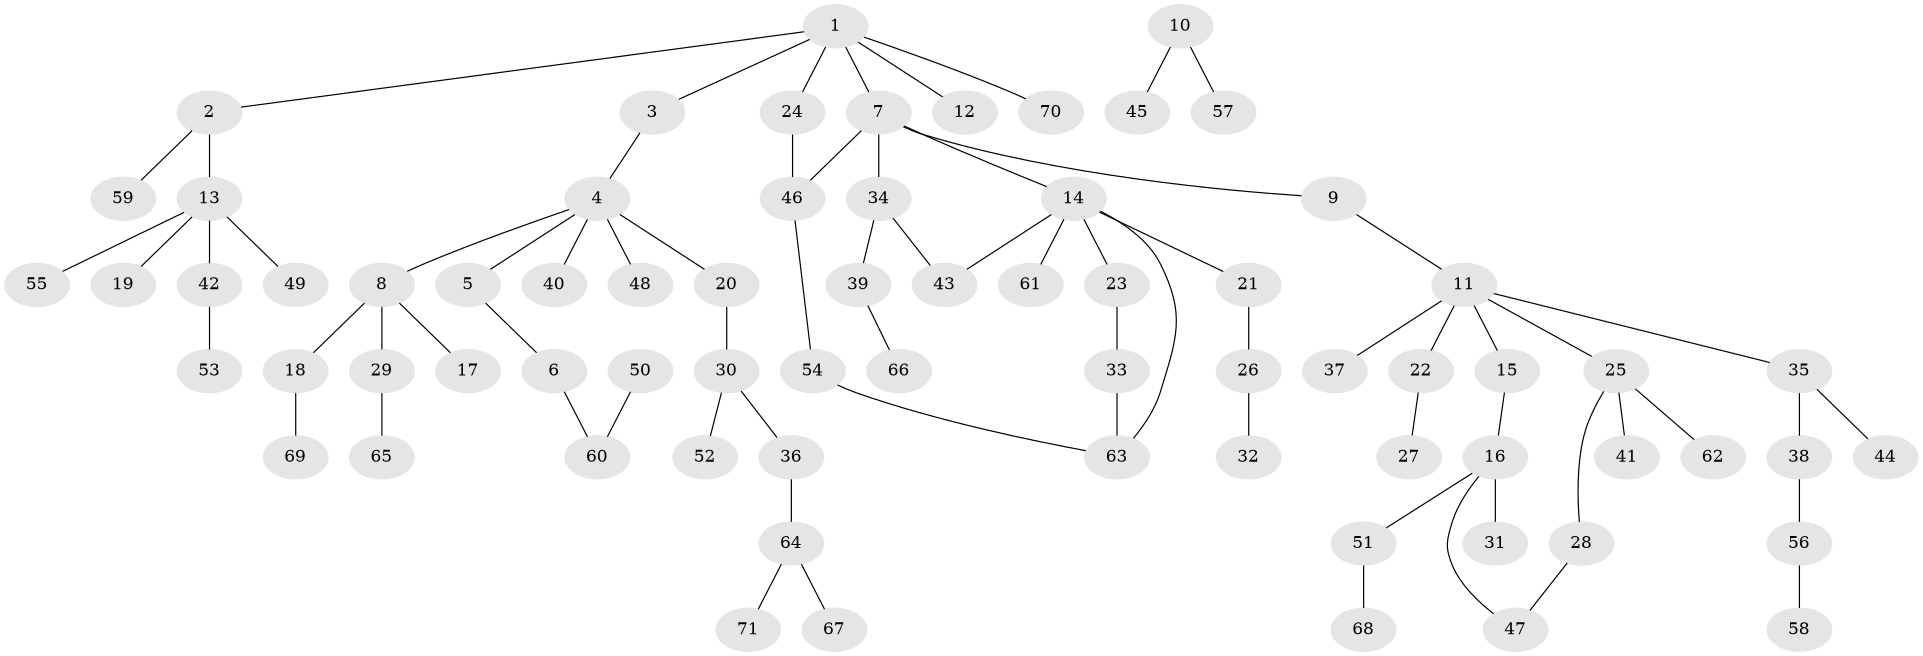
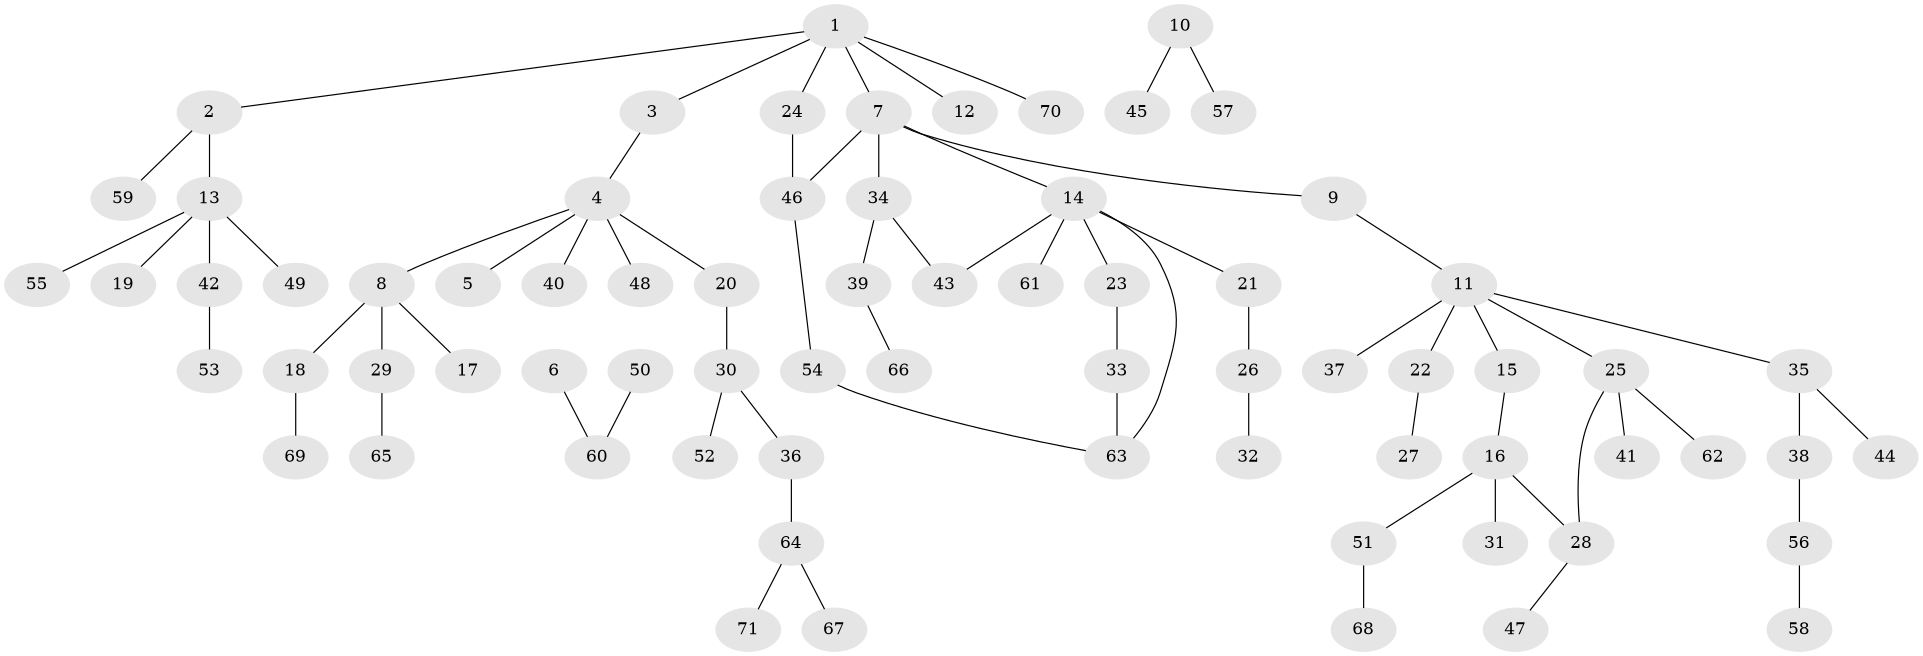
edge "5" -- "6": removed
edge "16" -- "47": now "16" -- "28"
